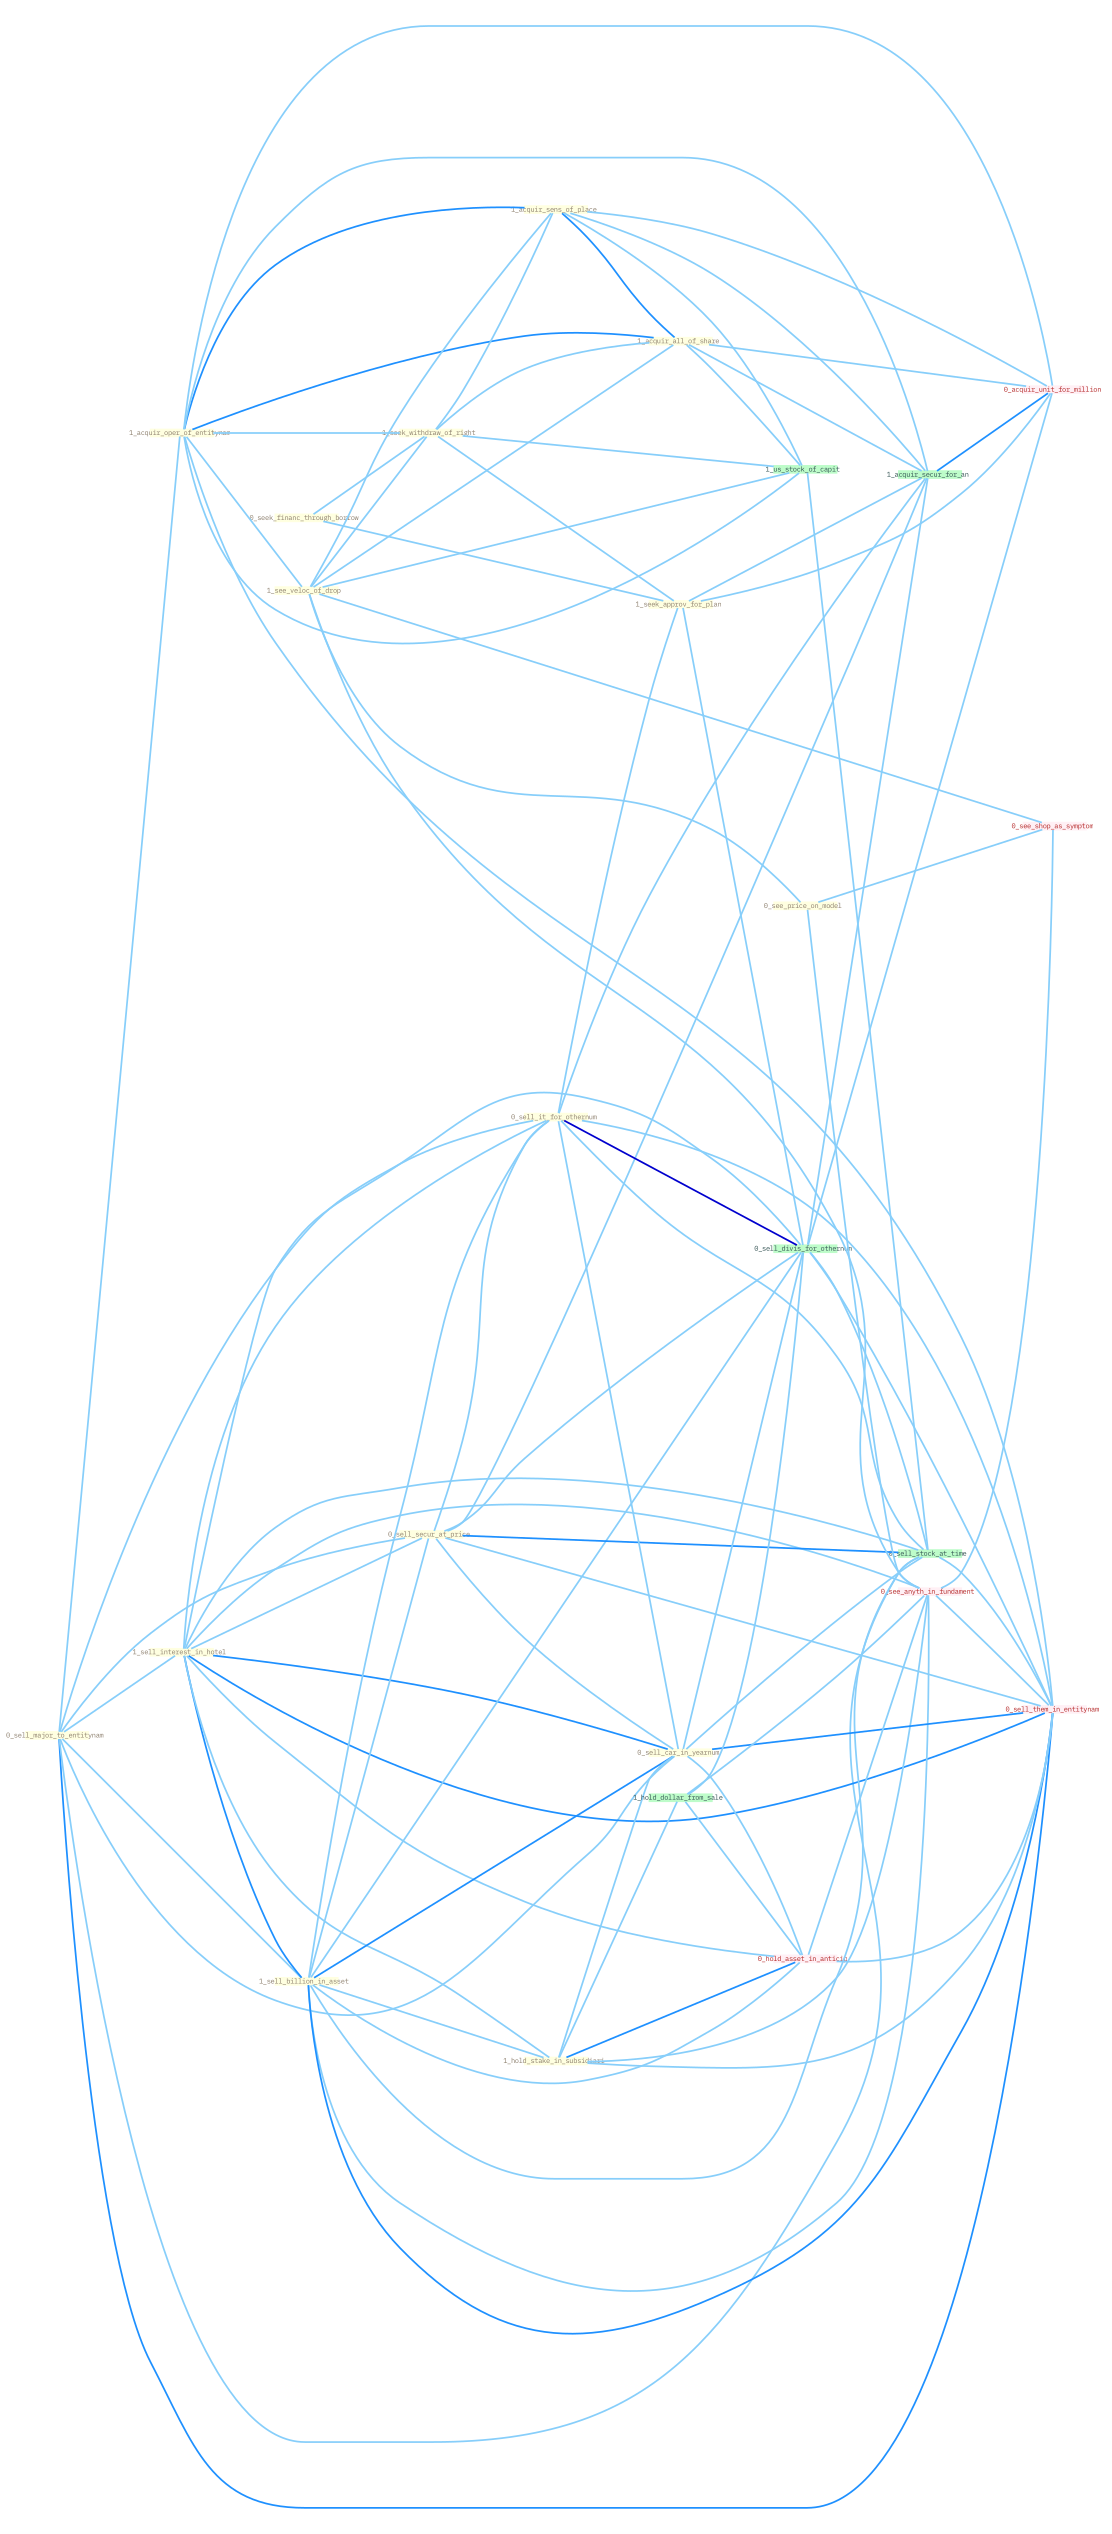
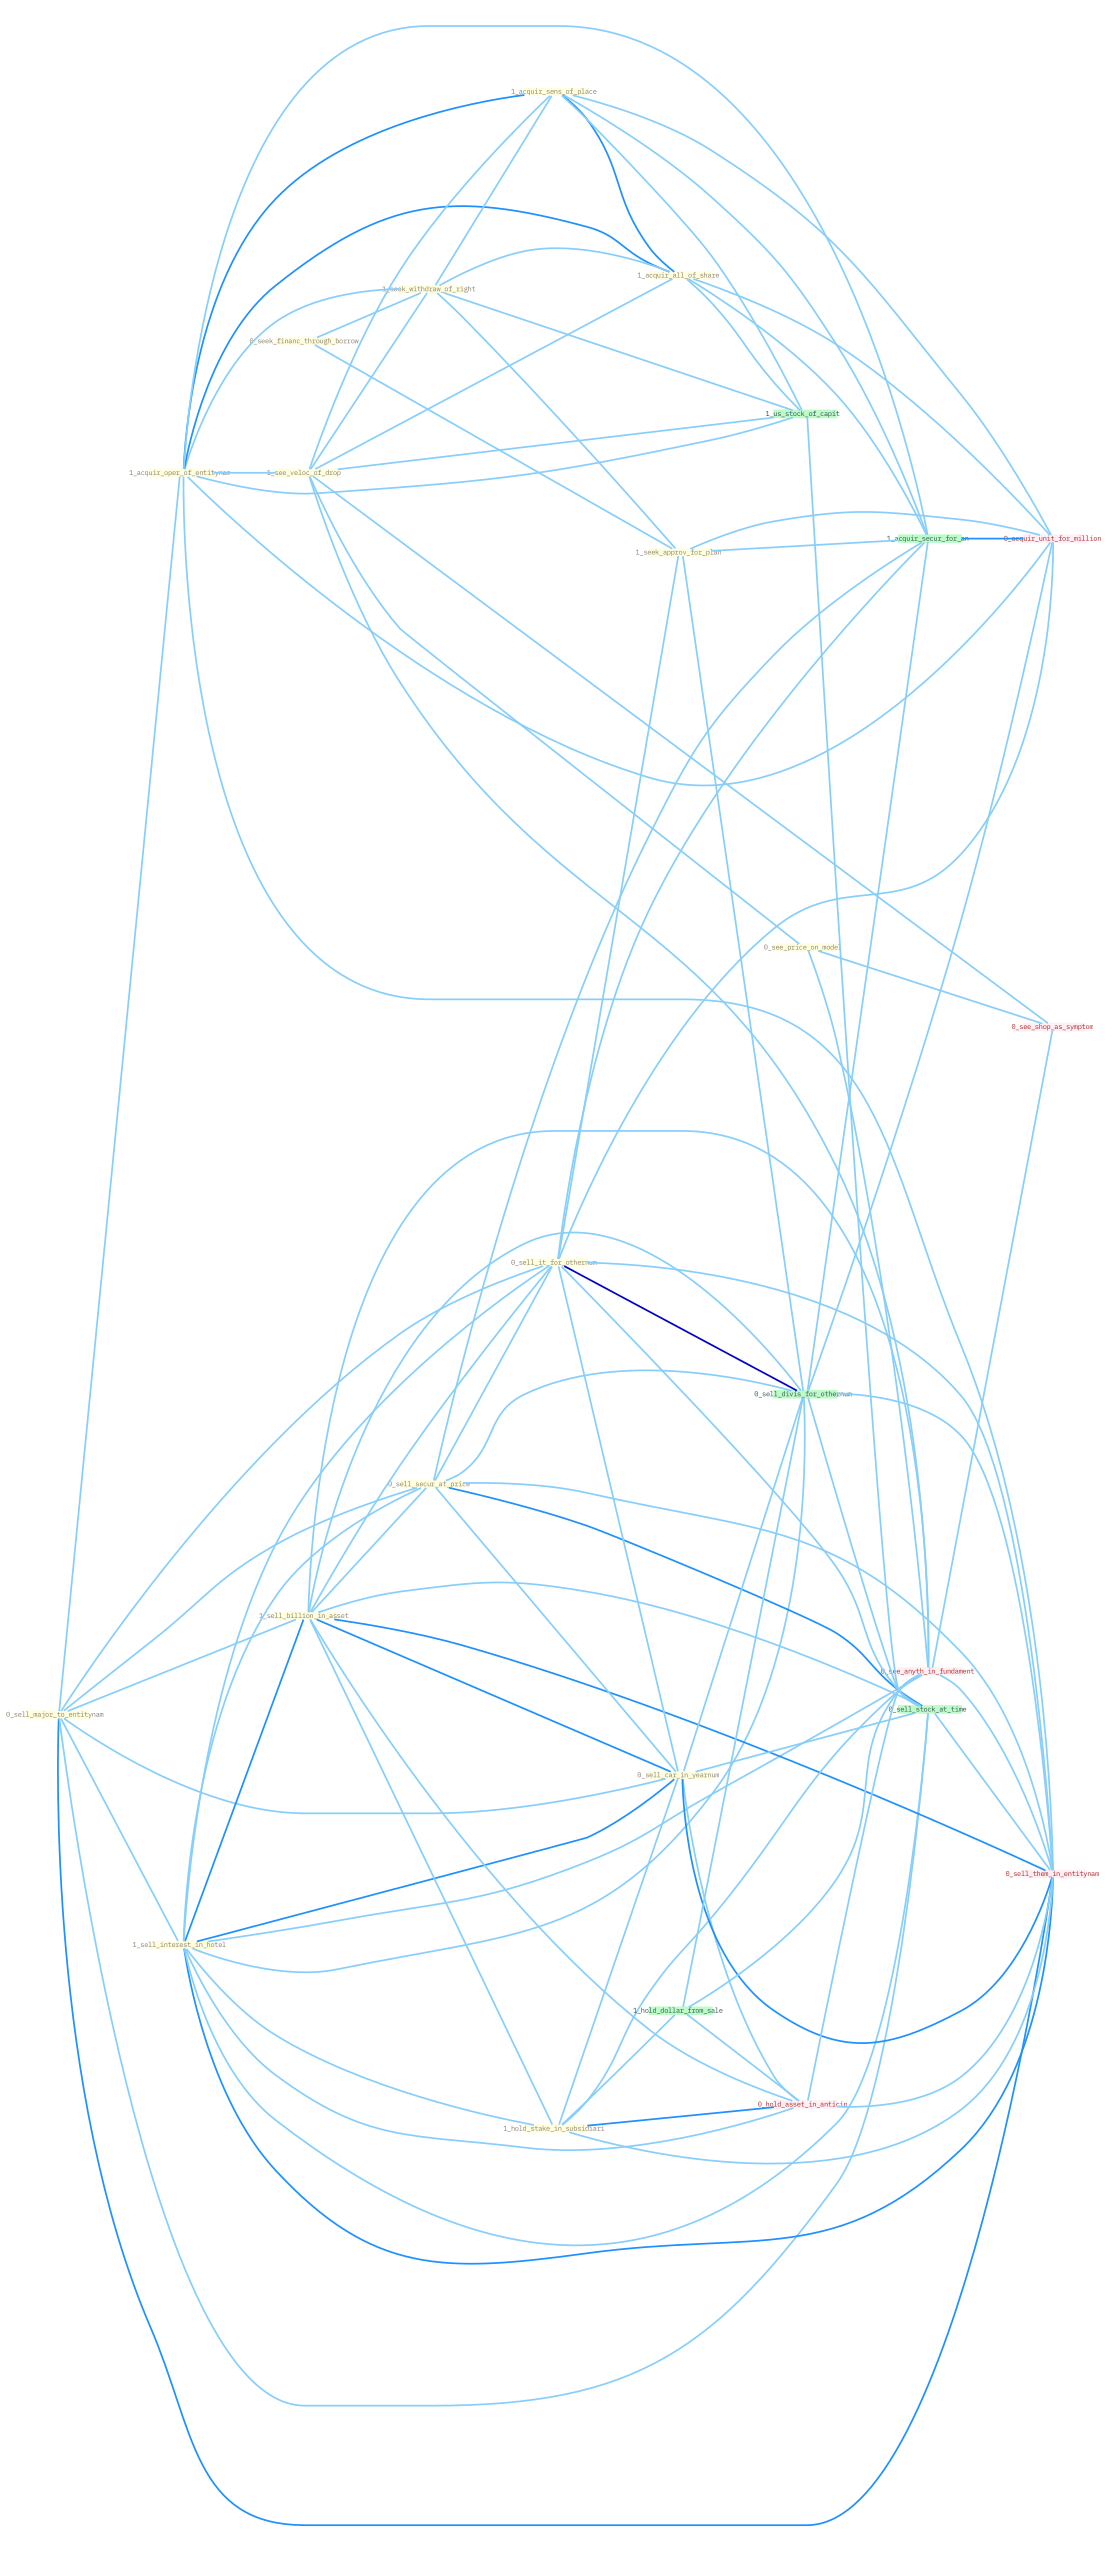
edge "0_acquir_unit_for_million" -- "0_sell_it_for_othernum": added
